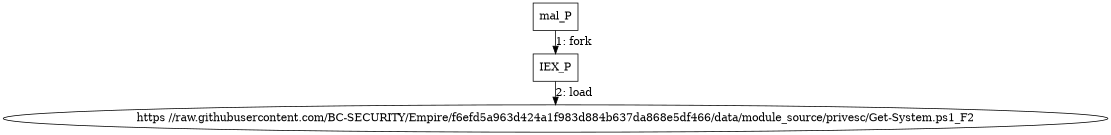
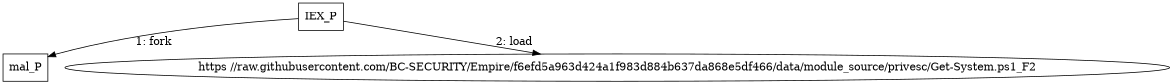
edge "mal_P" -> "IEX_P": reversed
